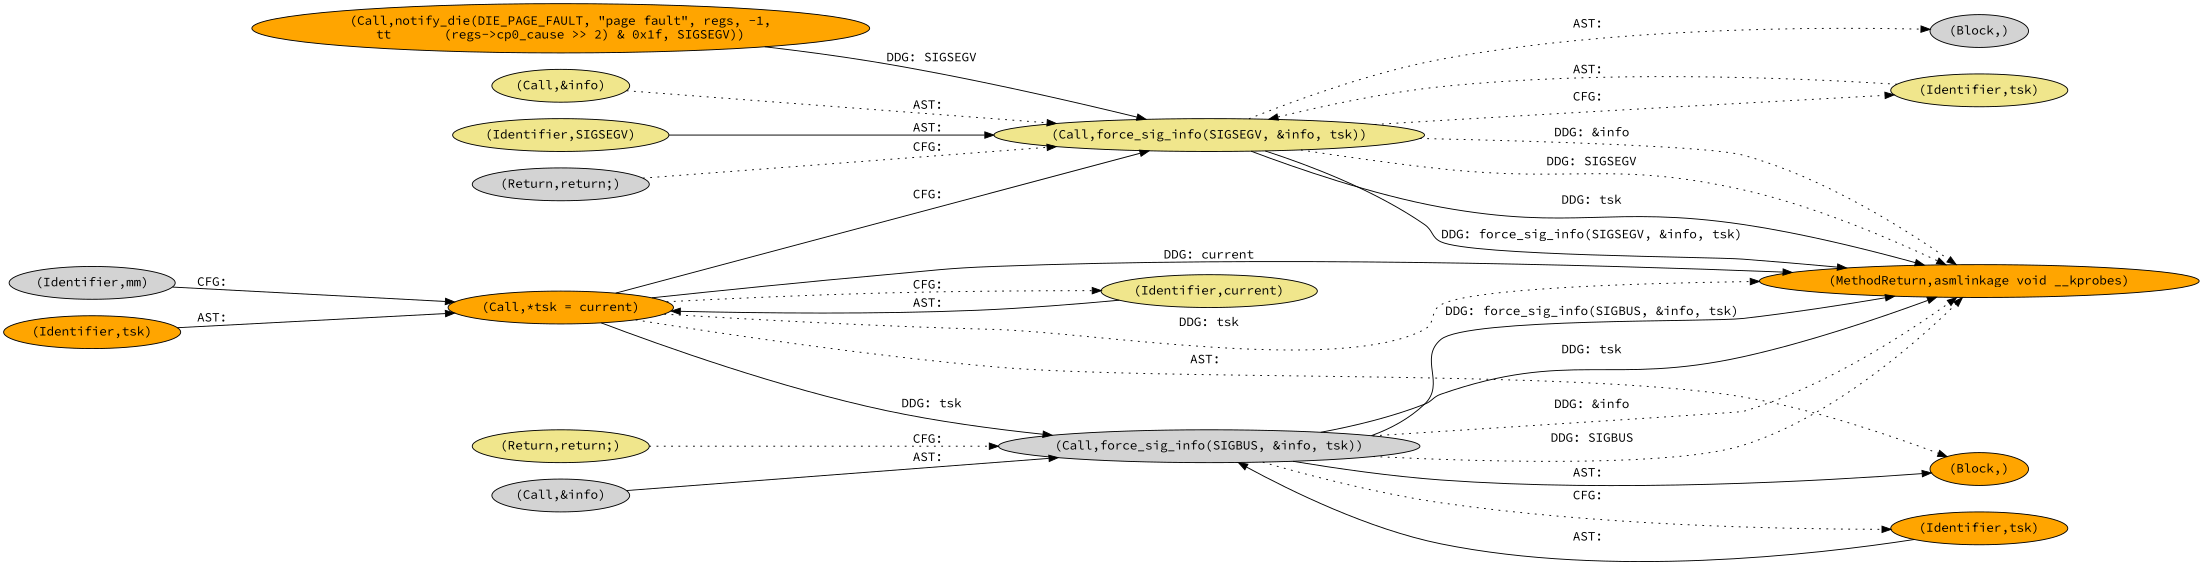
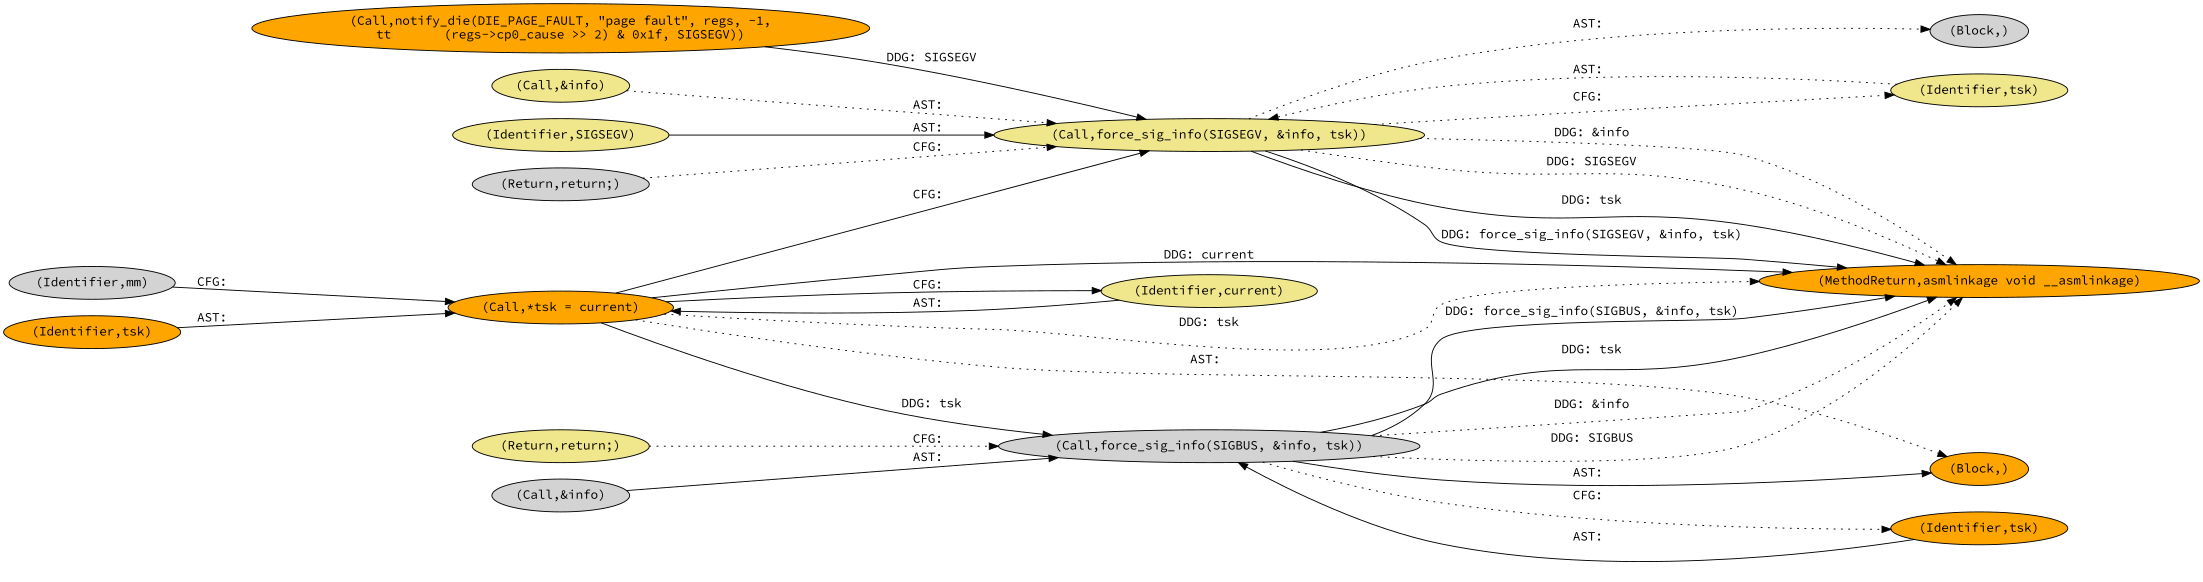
node "(MethodReturn,asmlinkage void __kprobes)": label "(MethodReturn,asmlinkage void __kprobes)" -> "(MethodReturn,asmlinkage void __asmlinkage)"
edge "(Call,*tsk = current)" -> "(Identifier,current)": style dotted -> solid
